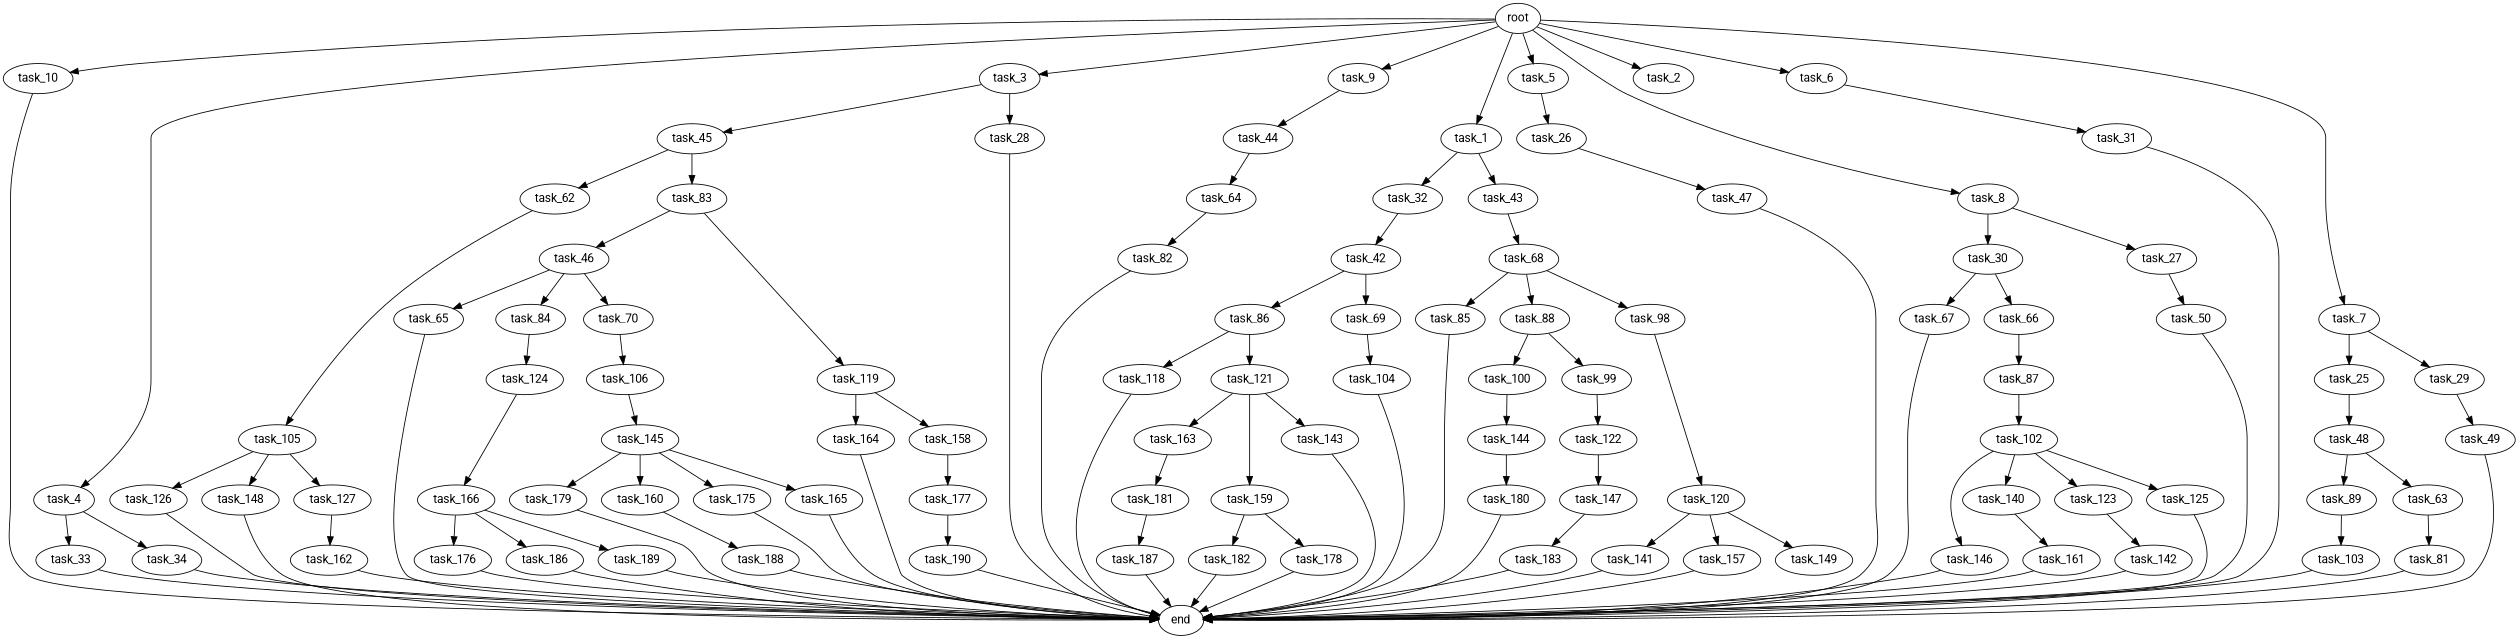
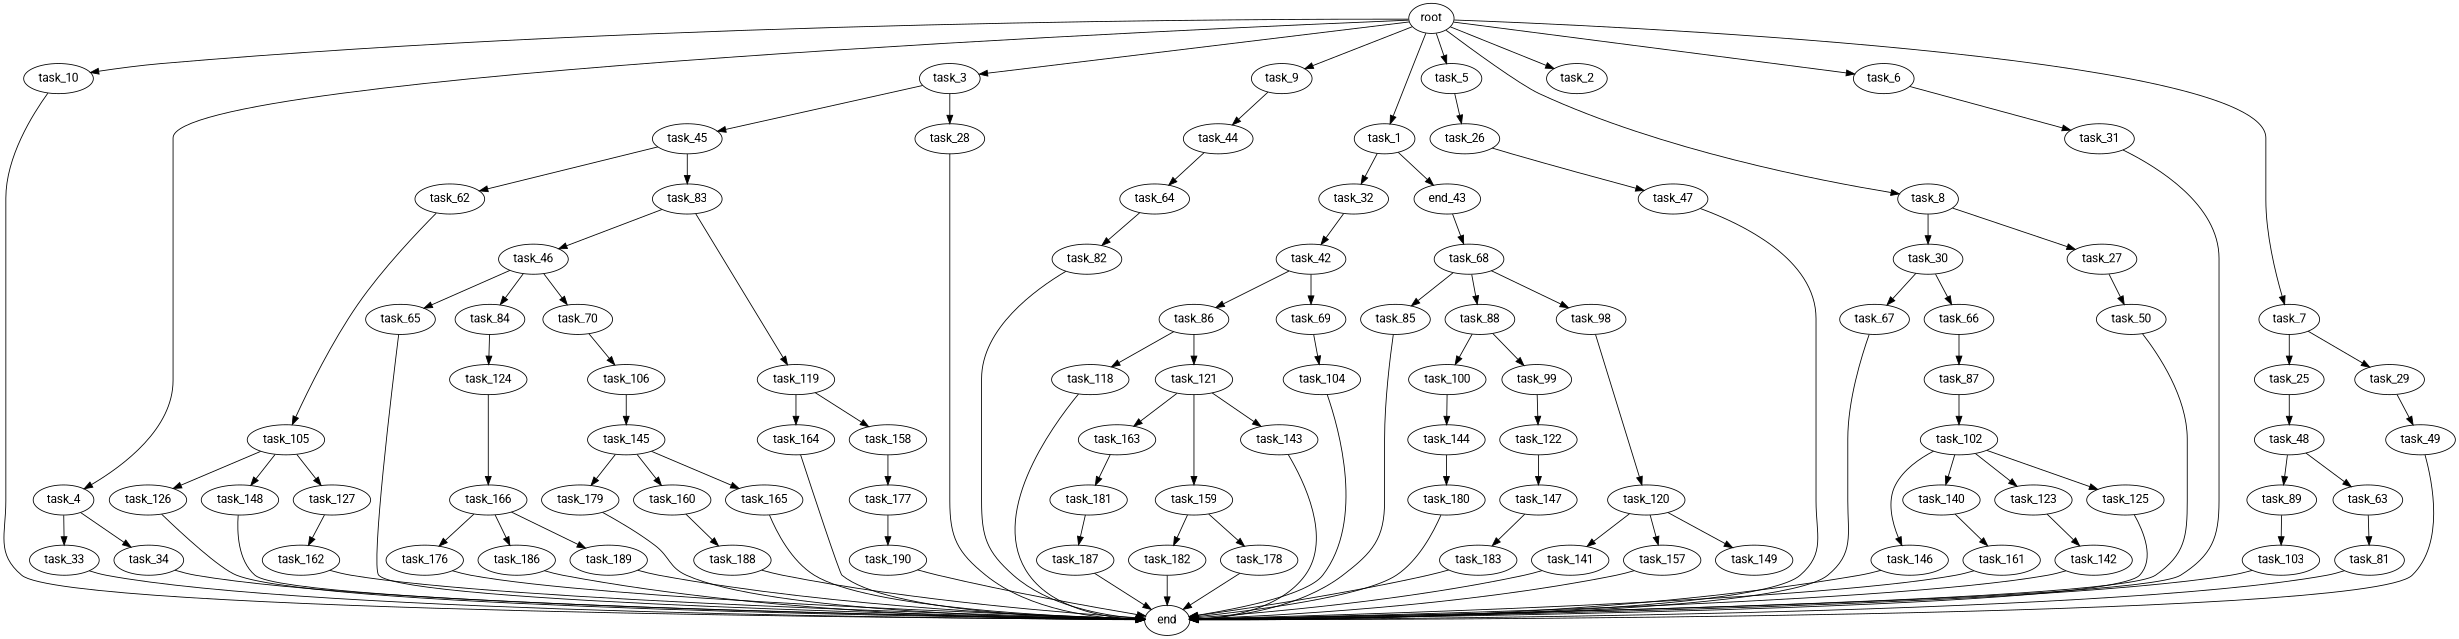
node "task_43": label "task_43" -> "end_43"
node "task_175": removed
